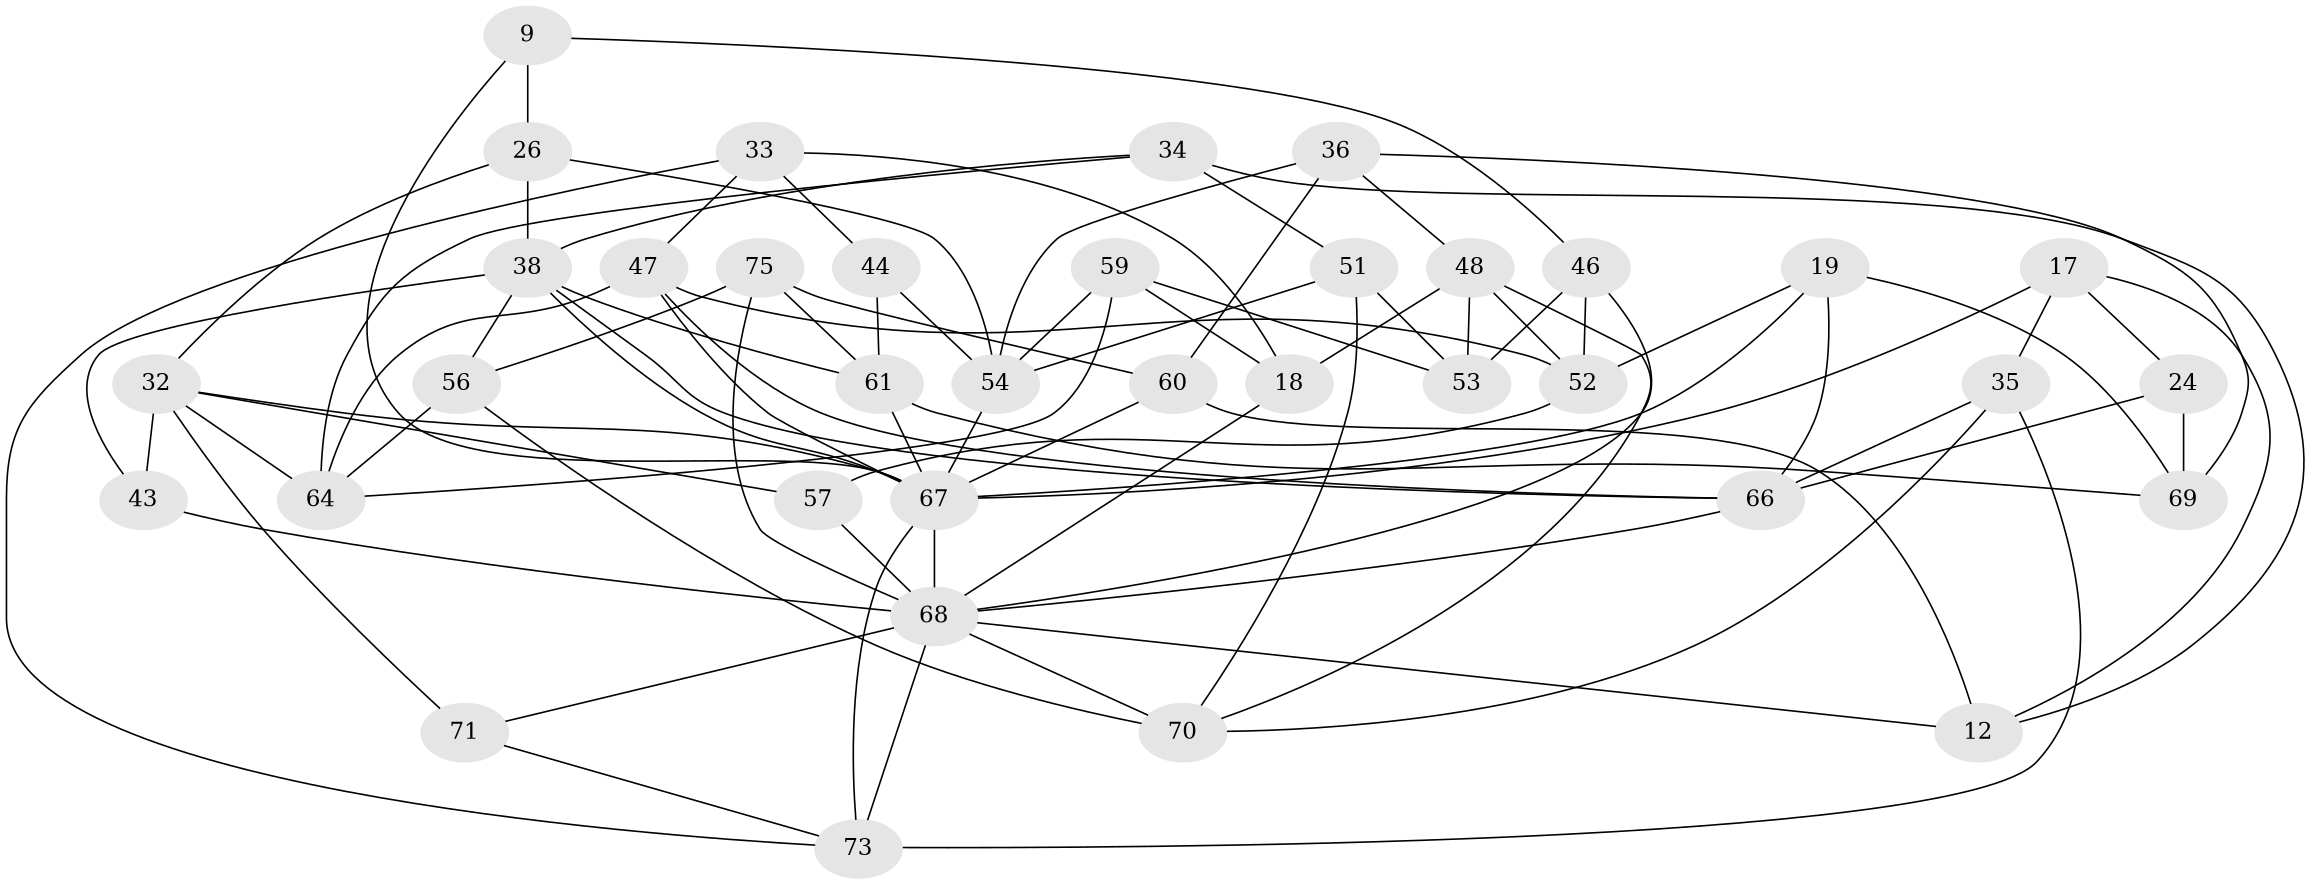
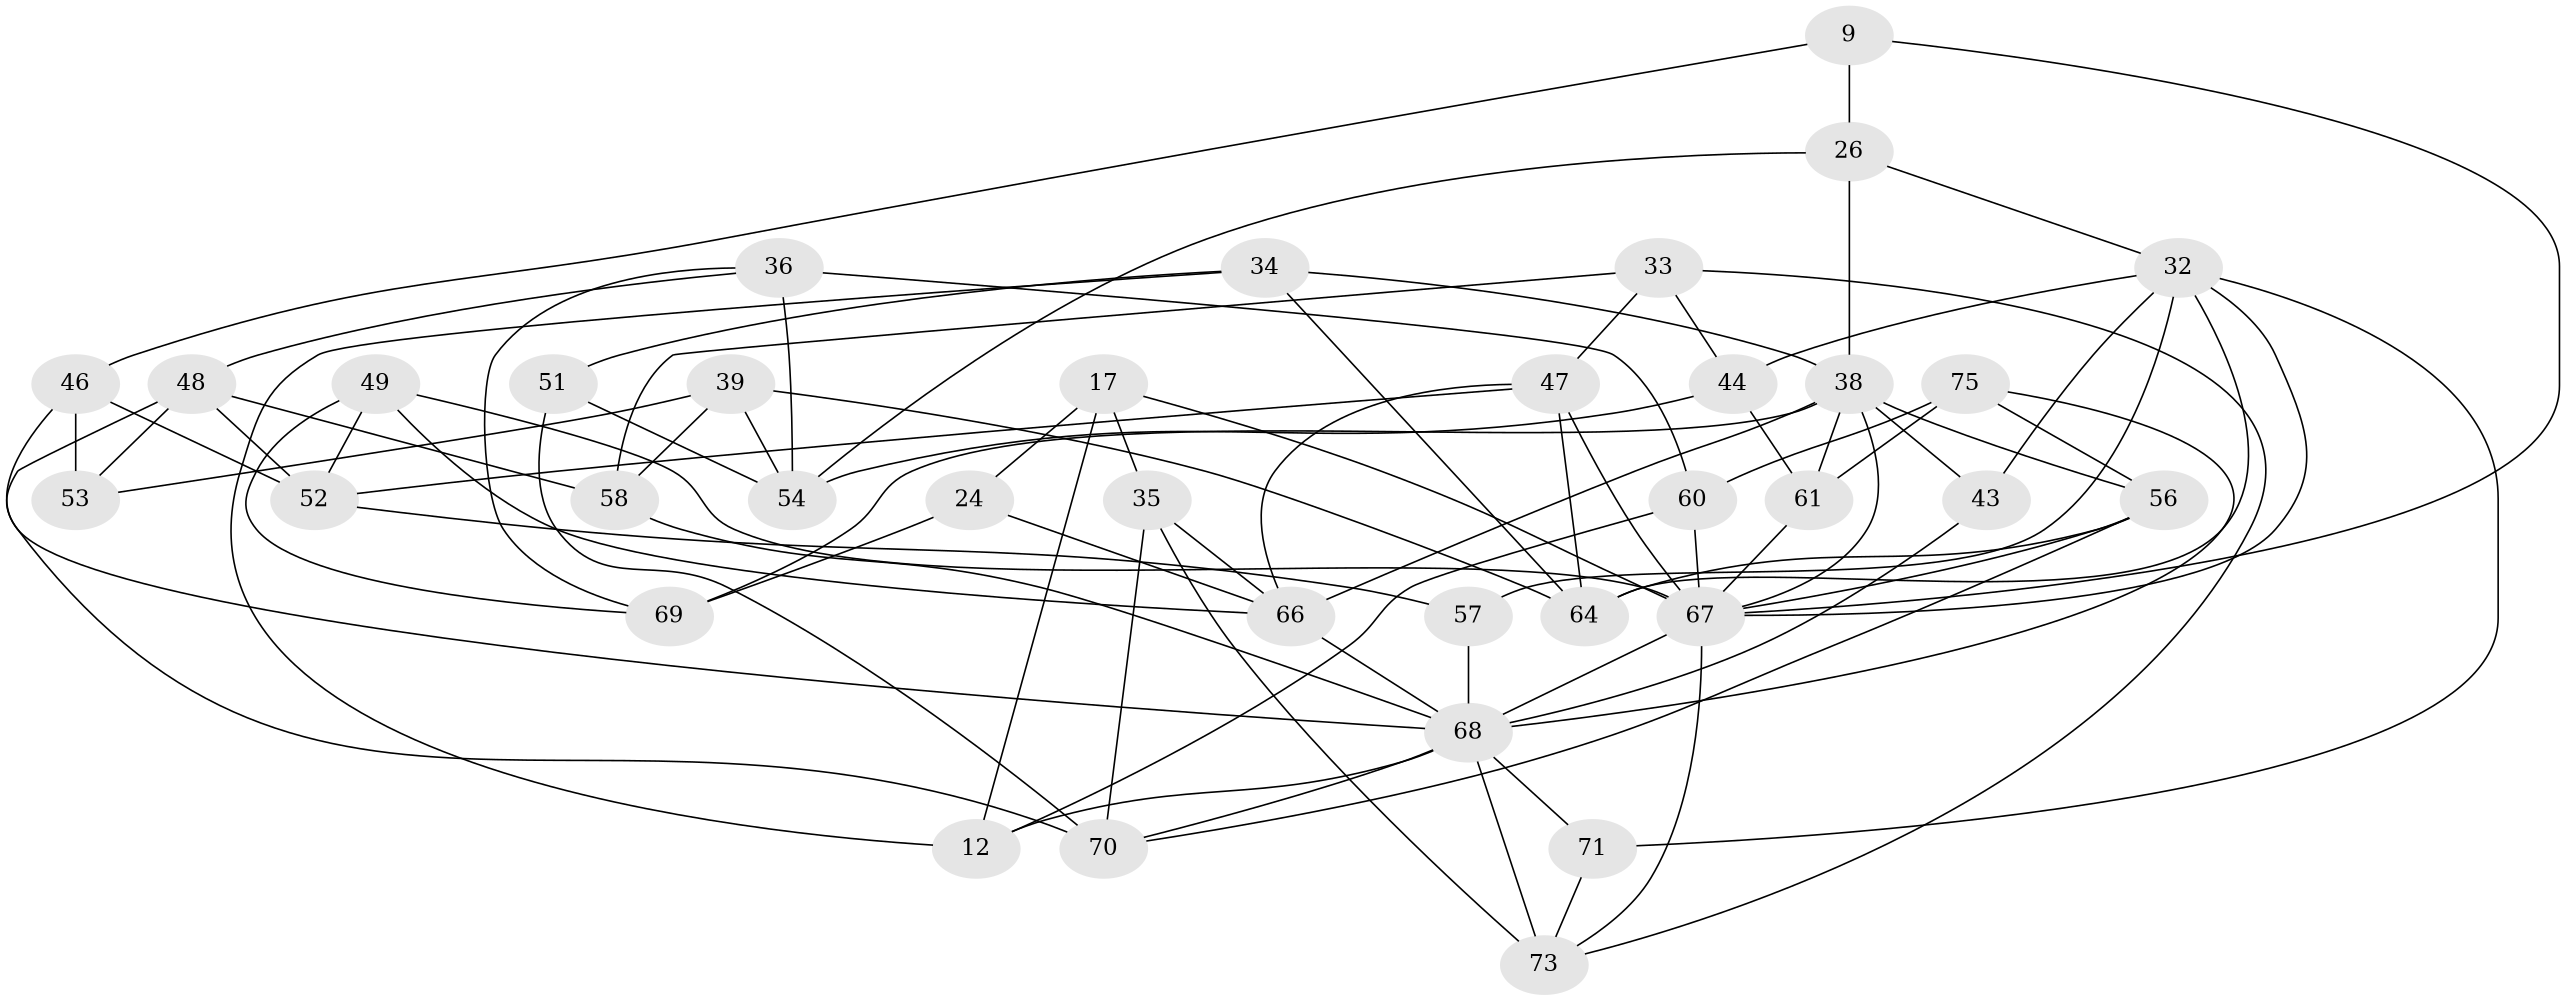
node "59": label "59" -> "39"
node "19": label "19" -> "49"
edge "32" -- "44": added
edge "51" -- "53": removed
node "18": label "18" -> "58"
edge "54" -- "67": now "56" -- "67"
edge "61" -- "69": now "38" -- "69"
